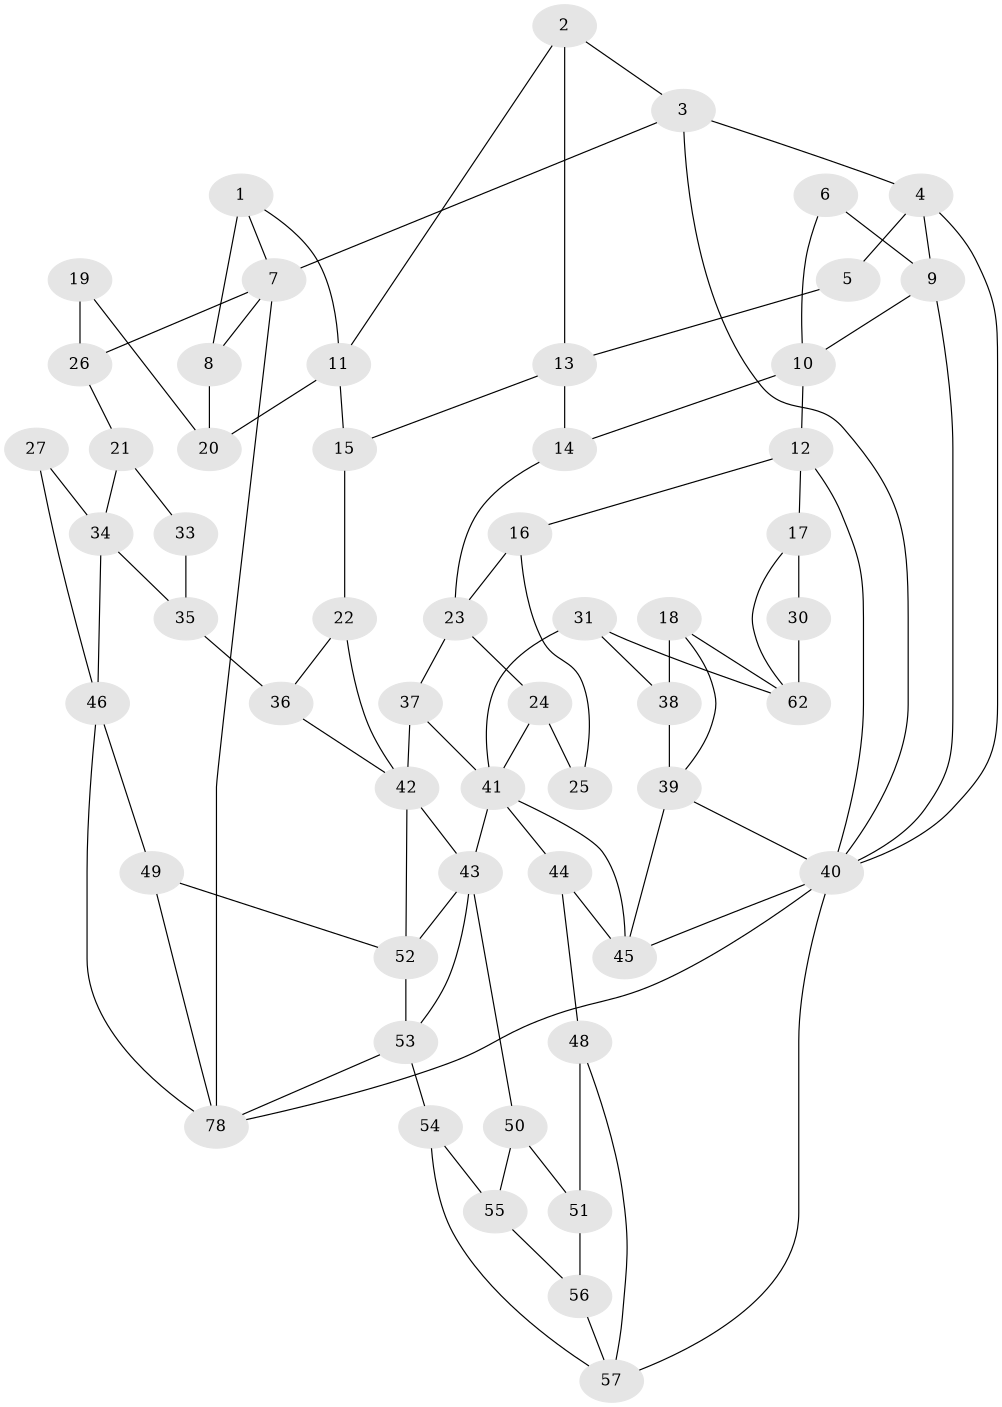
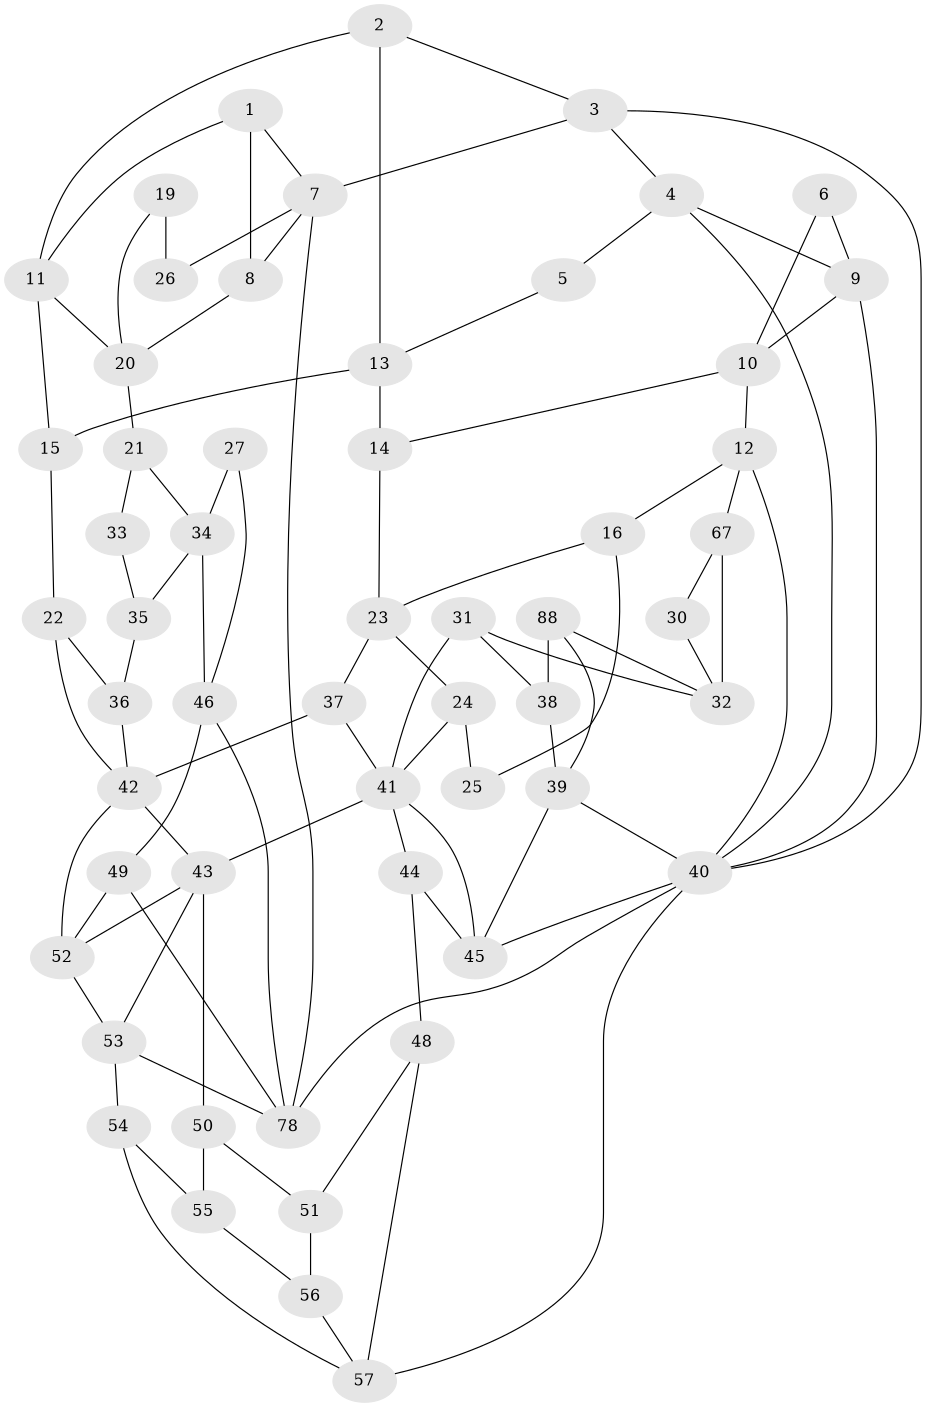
edge "26" -- "21": now "20" -- "21"
node "17": label "17" -> "67"
node "18": label "18" -> "88"
node "62": label "62" -> "32"
